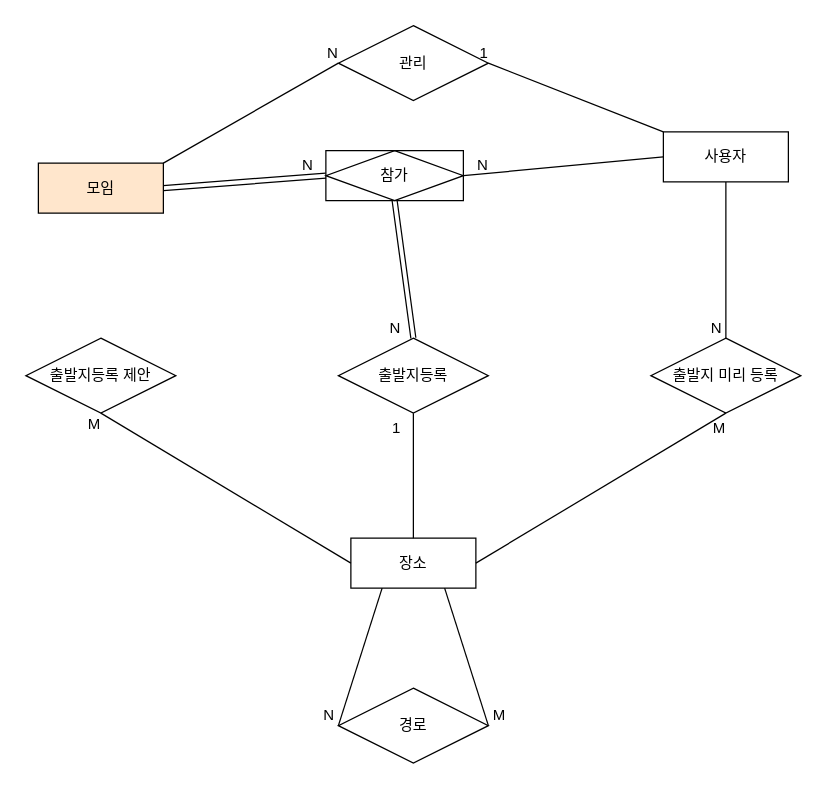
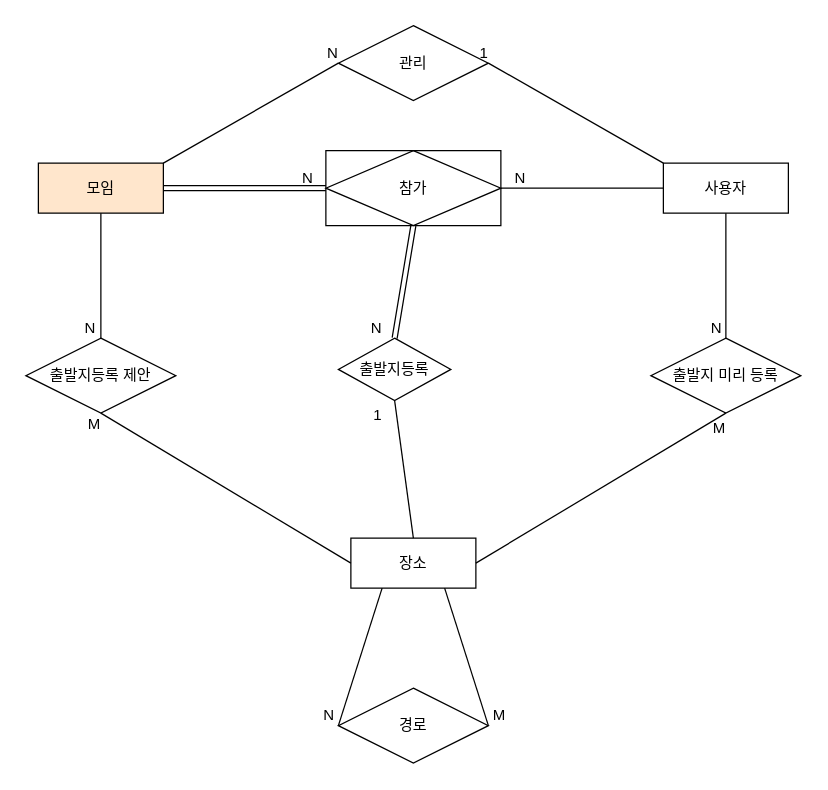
node "사용자": moved (726, 157) -> (726, 188)
node "참가": size 138x50 -> 175x75
edge "모임" -- "출발지등록 제안": added, label "N"
node "출발지등록": size 150x75 -> 113x63
